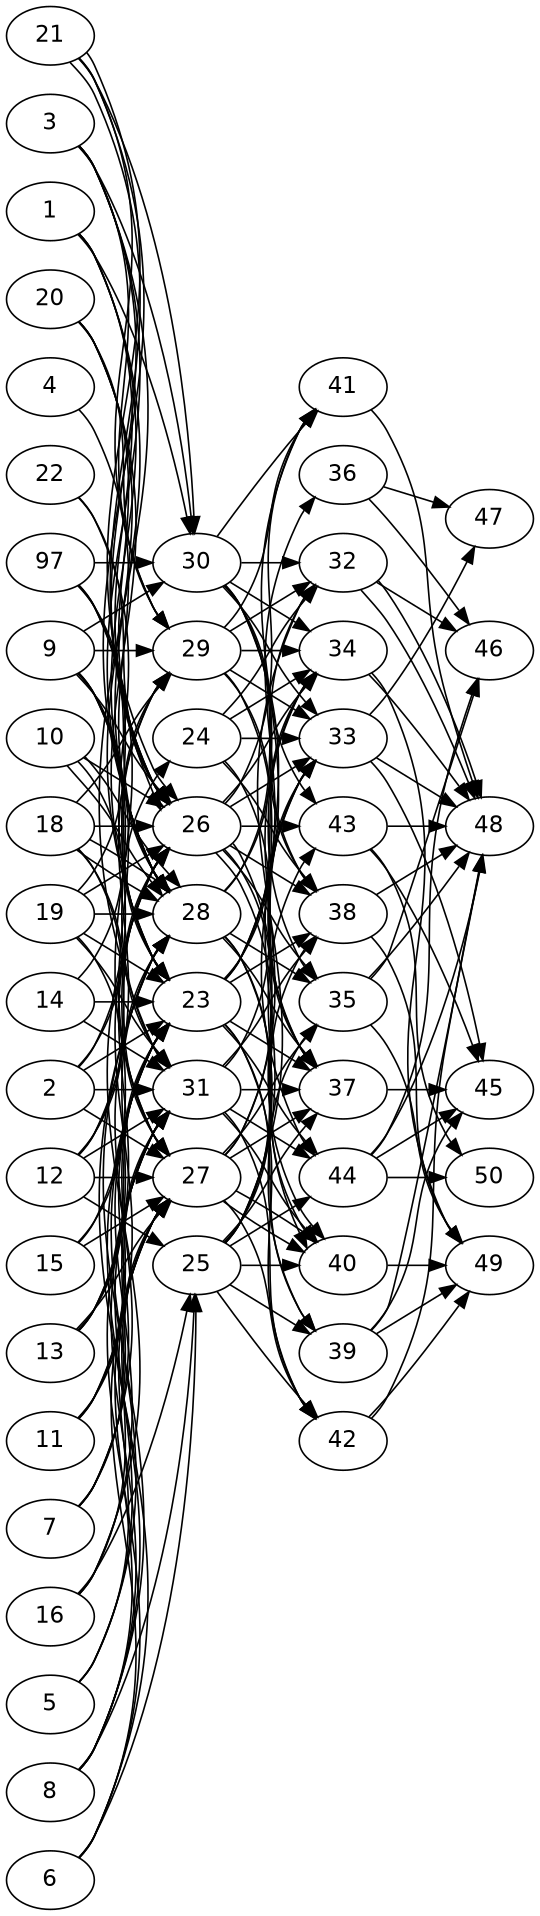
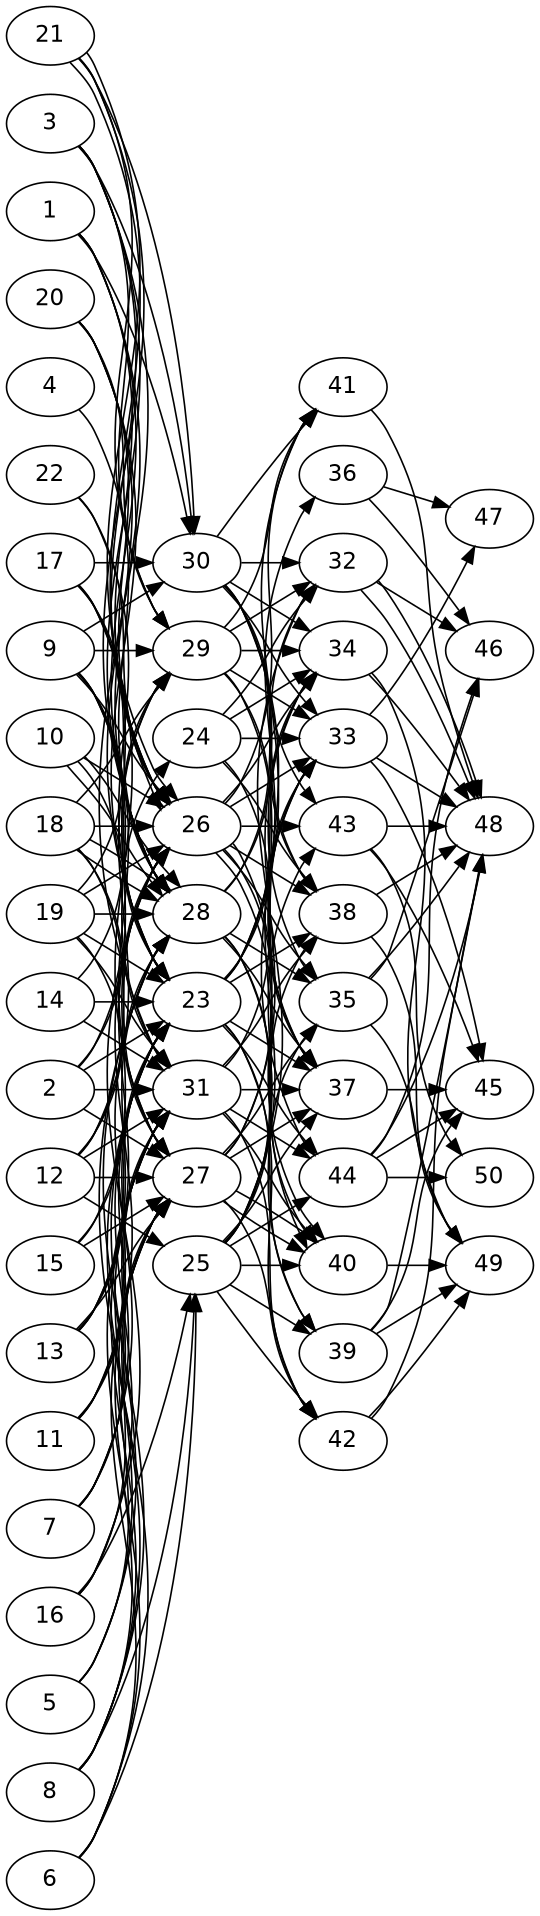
node "97": label "97" -> "17"
